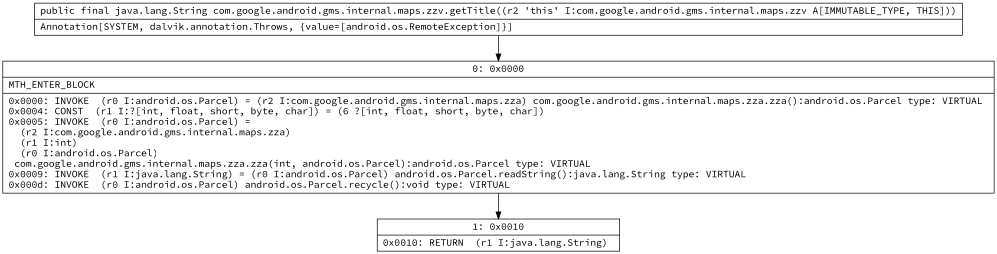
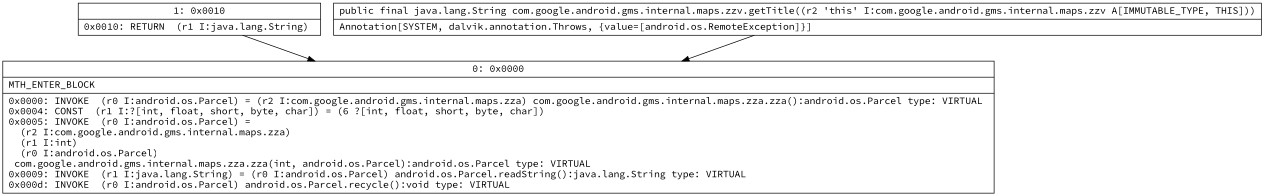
edge "0: 0x0000" -> "1: 0x0010": reversed
